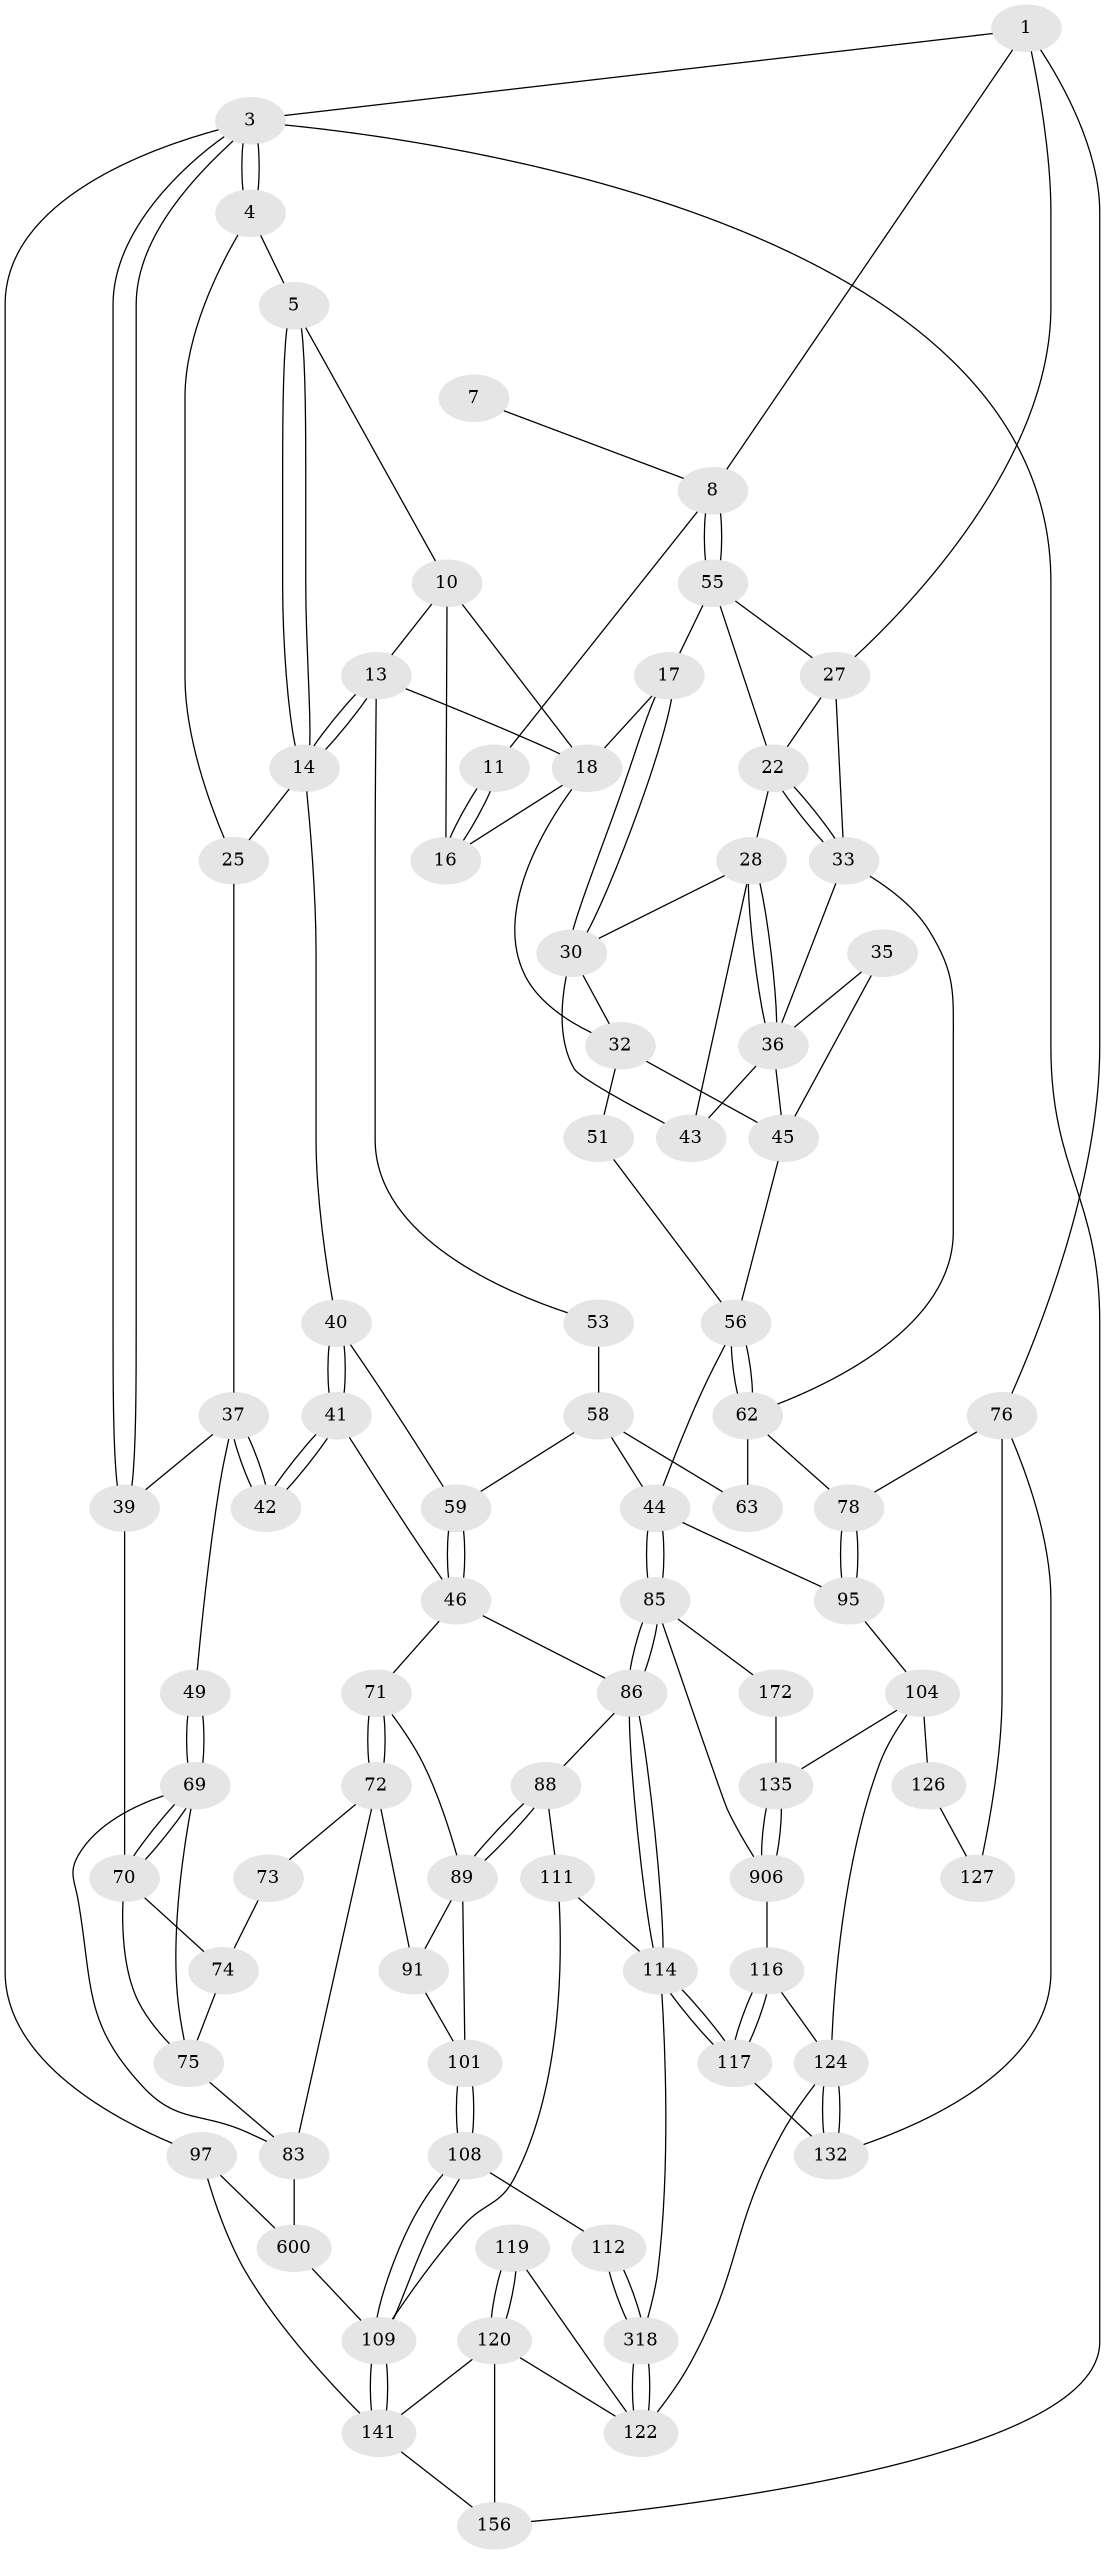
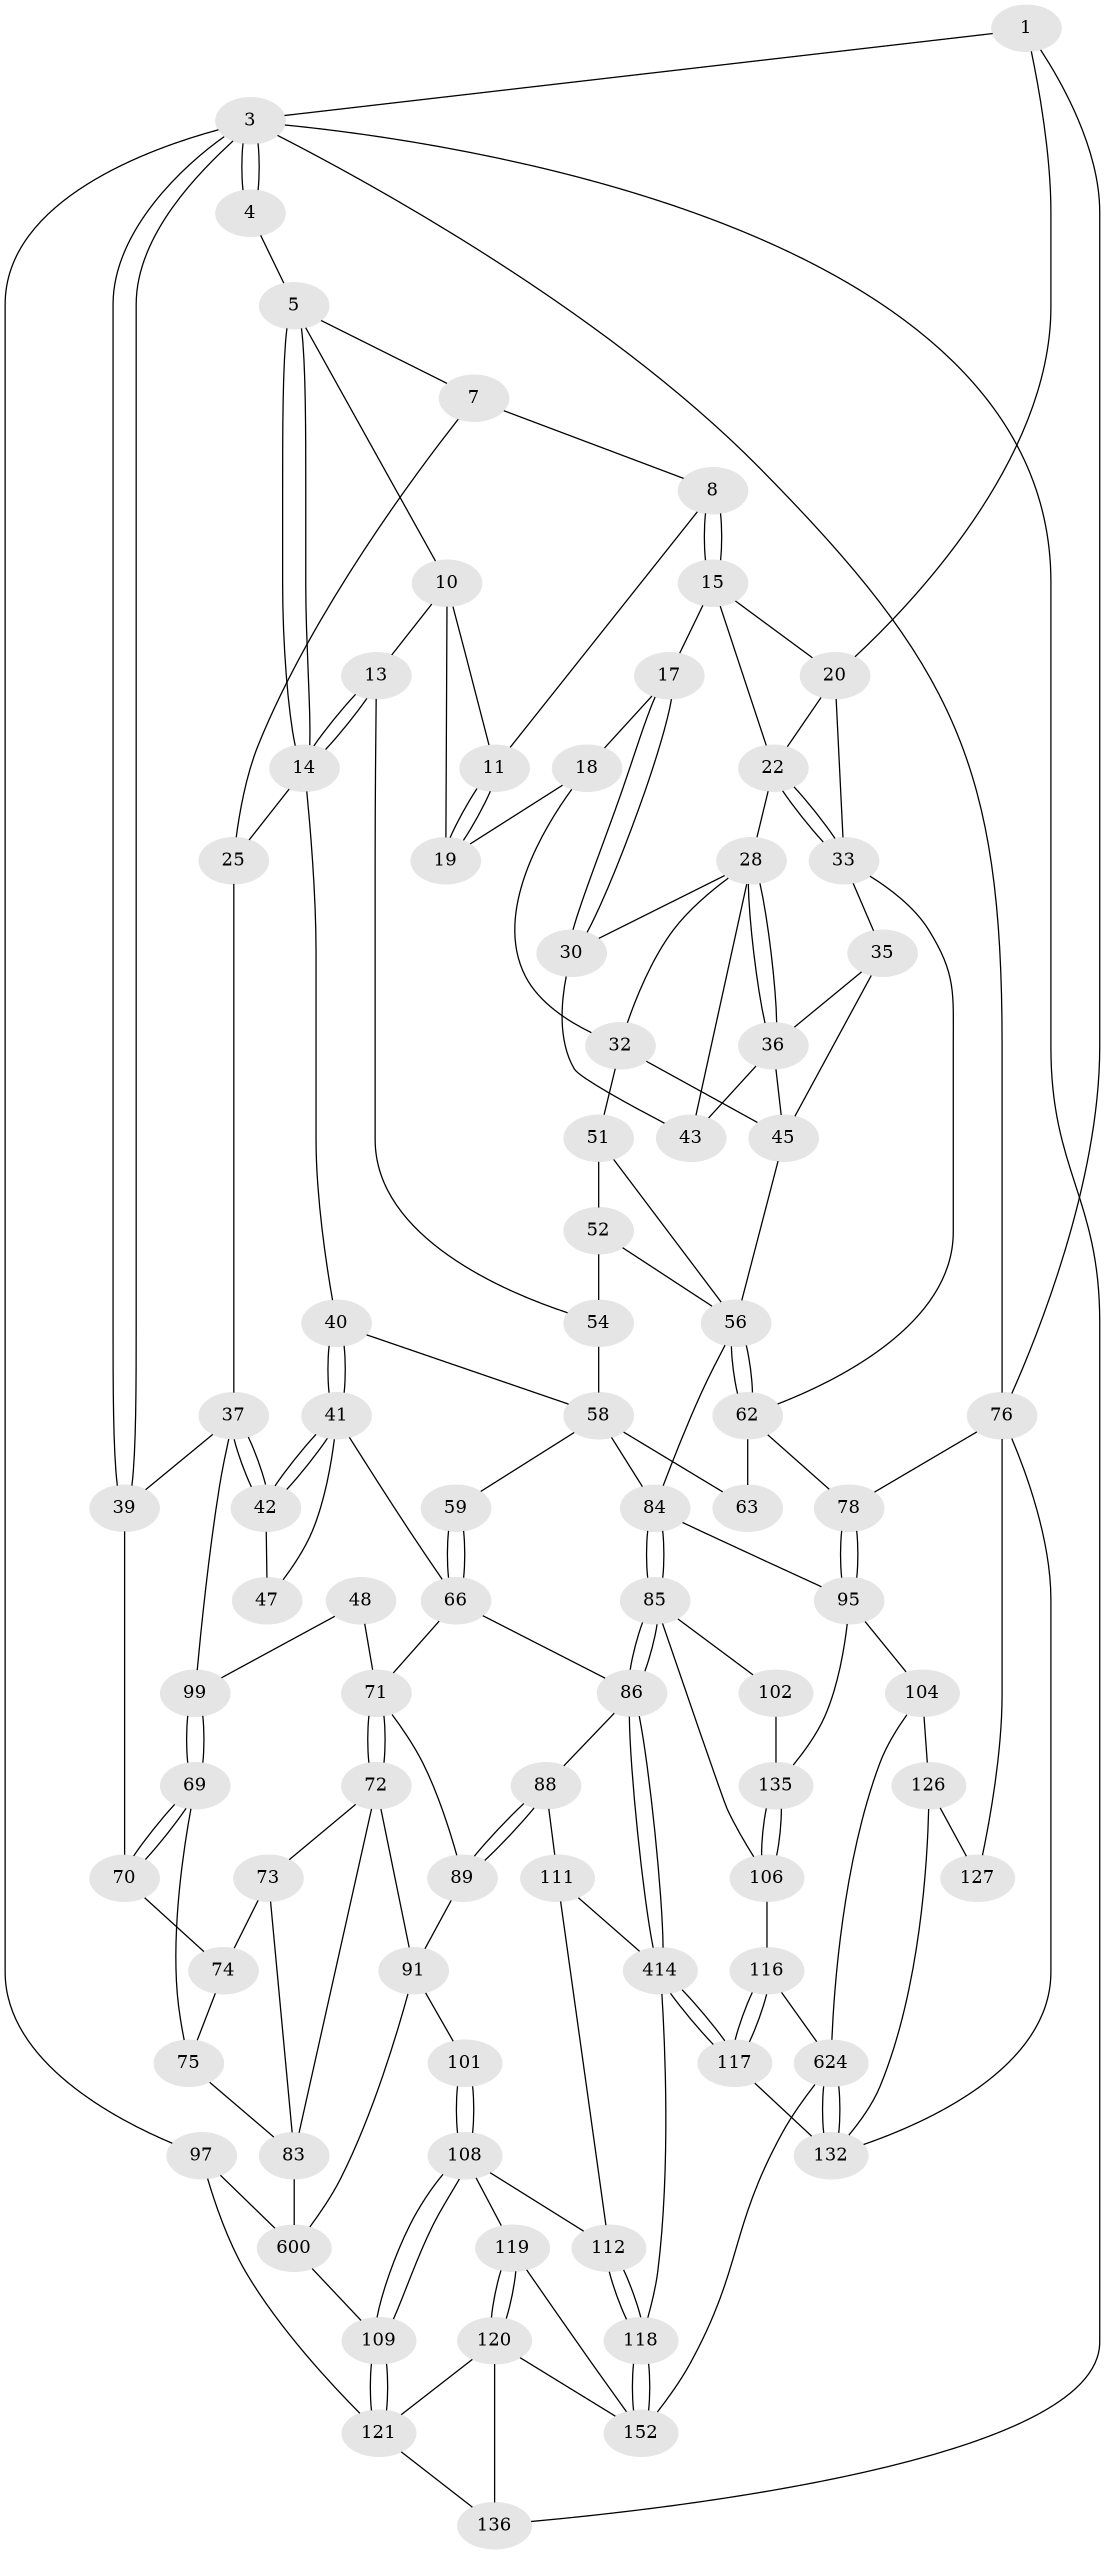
edge "1" -- "8": removed
edge "5" -- "7": added
edge "4" -- "25": now "7" -- "25"
node "55": label "55" -> "15"
edge "3" -- "76": added
edge "10" -- "18": now "10" -- "11"
node "27": label "27" -> "20"
edge "13" -- "18": removed
node "16": label "16" -> "19"
edge "33" -- "36": now "33" -- "35"
edge "30" -- "32": now "28" -- "32"
node "52": added
node "53": label "53" -> "54"
edge "40" -- "59": now "40" -- "58"
node "44": label "44" -> "84"
node "47": added
node "48": added
node "46": label "46" -> "66"
node "49": label "49" -> "99"
node "172": label "172" -> "102"
edge "104" -- "135": now "95" -- "135"
node "906": label "906" -> "106"
edge "89" -- "101": removed
node "114": label "114" -> "414"
edge "70" -- "75": removed
edge "126" -- "132": added
edge "69" -- "83": now "73" -- "83"
node "124": label "124" -> "624"
edge "91" -- "600": added
edge "111" -- "109": now "111" -- "112"
edge "108" -- "119": added
node "318": label "318" -> "118"
node "141": label "141" -> "121"
node "122": label "122" -> "152"
node "156": label "156" -> "136"
